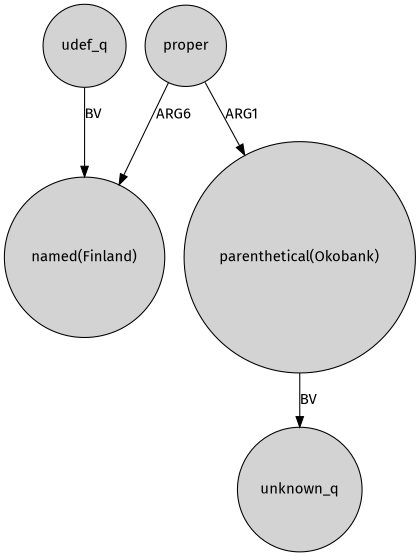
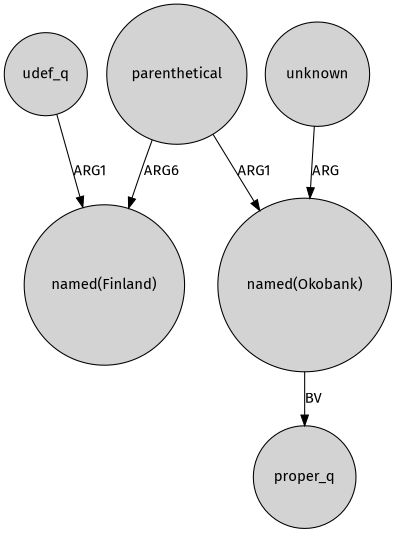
node "proper": label "proper" -> "parenthetical"
node "unknown": added
edge "udef_q" -> "named(Finland)": label "BV" -> "ARG1"
node "parenthetical(Okobank)": label "parenthetical(Okobank)" -> "named(Okobank)"
node "unknown_q": label "unknown_q" -> "proper_q"
